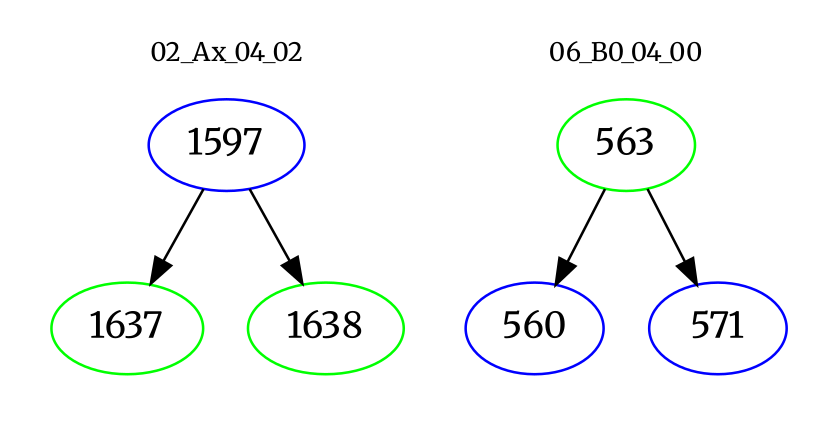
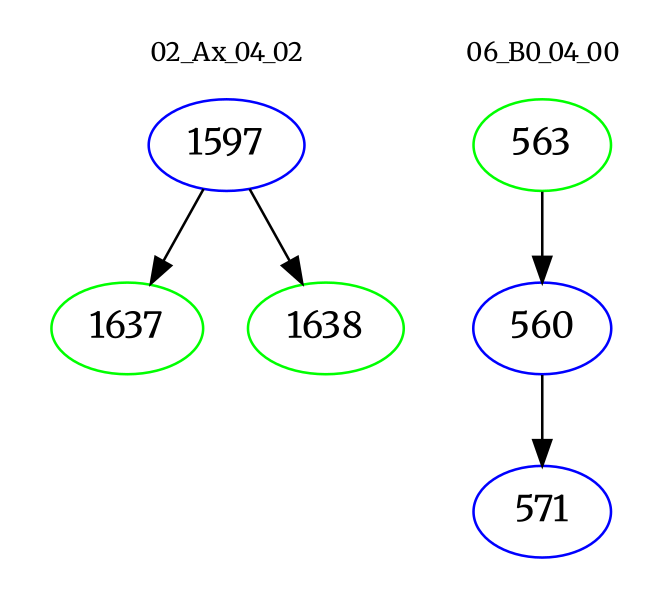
edge "563" -> "571": now "560" -> "571"
